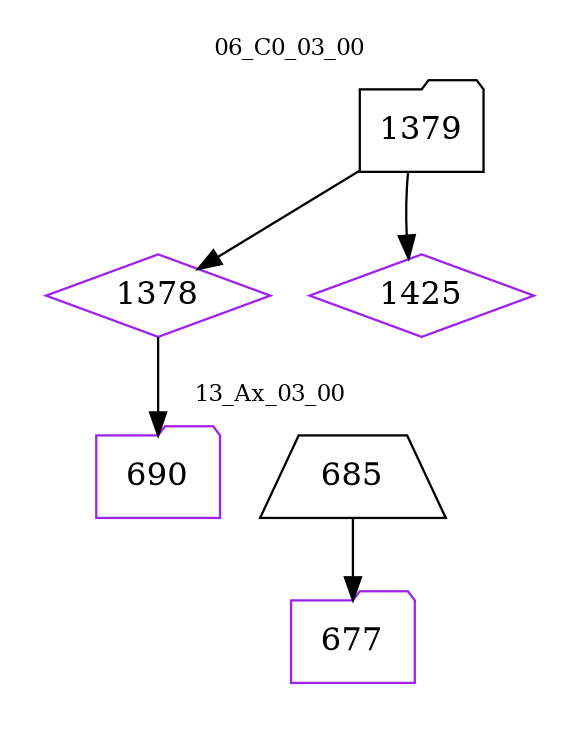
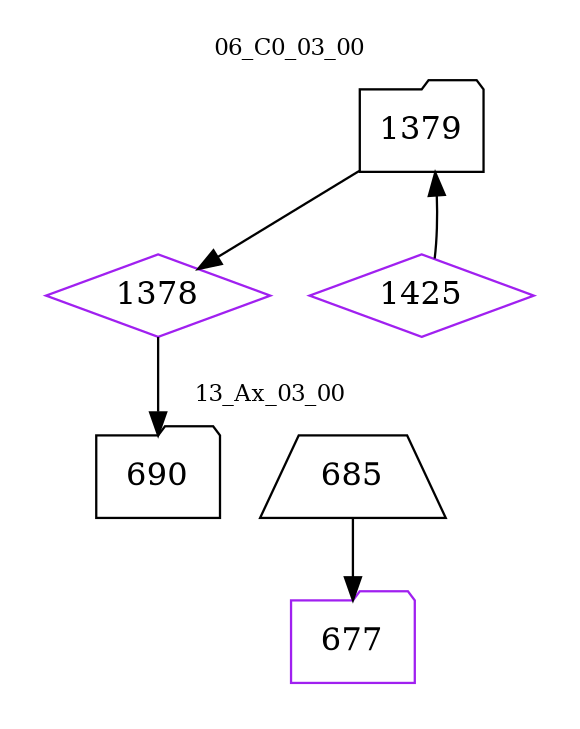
edge "1379" -> "1425": reversed
node "690": color purple -> black
